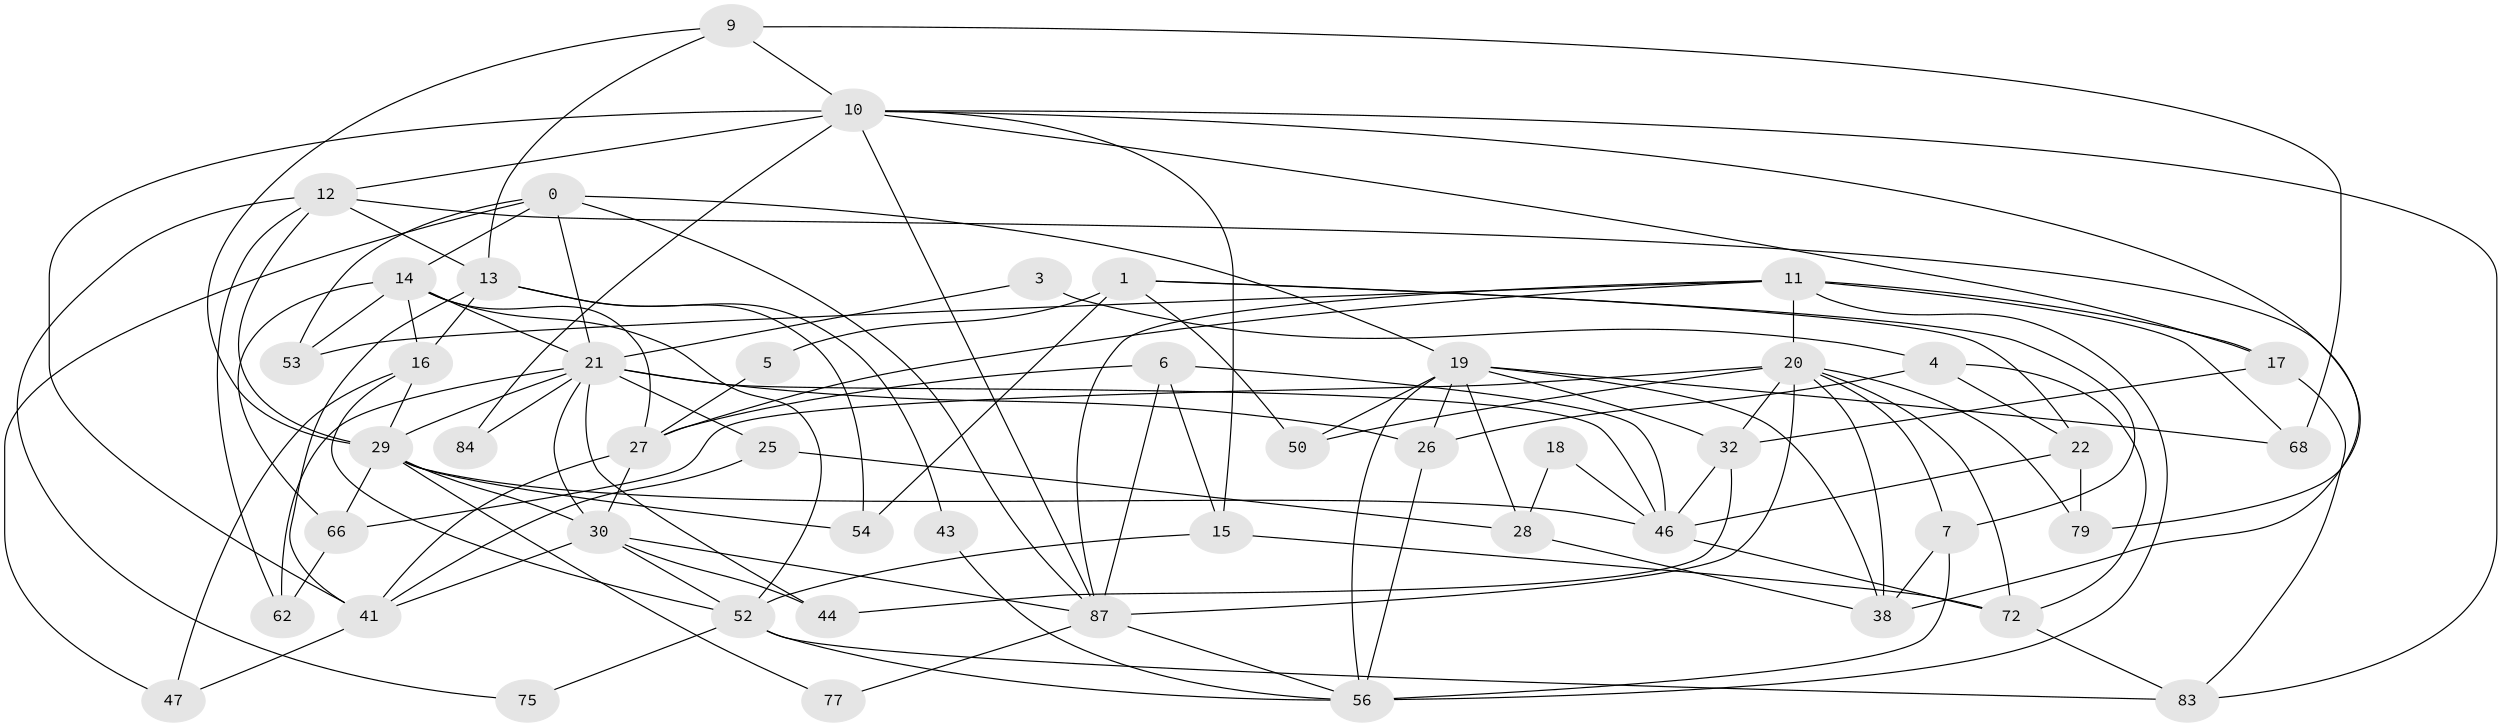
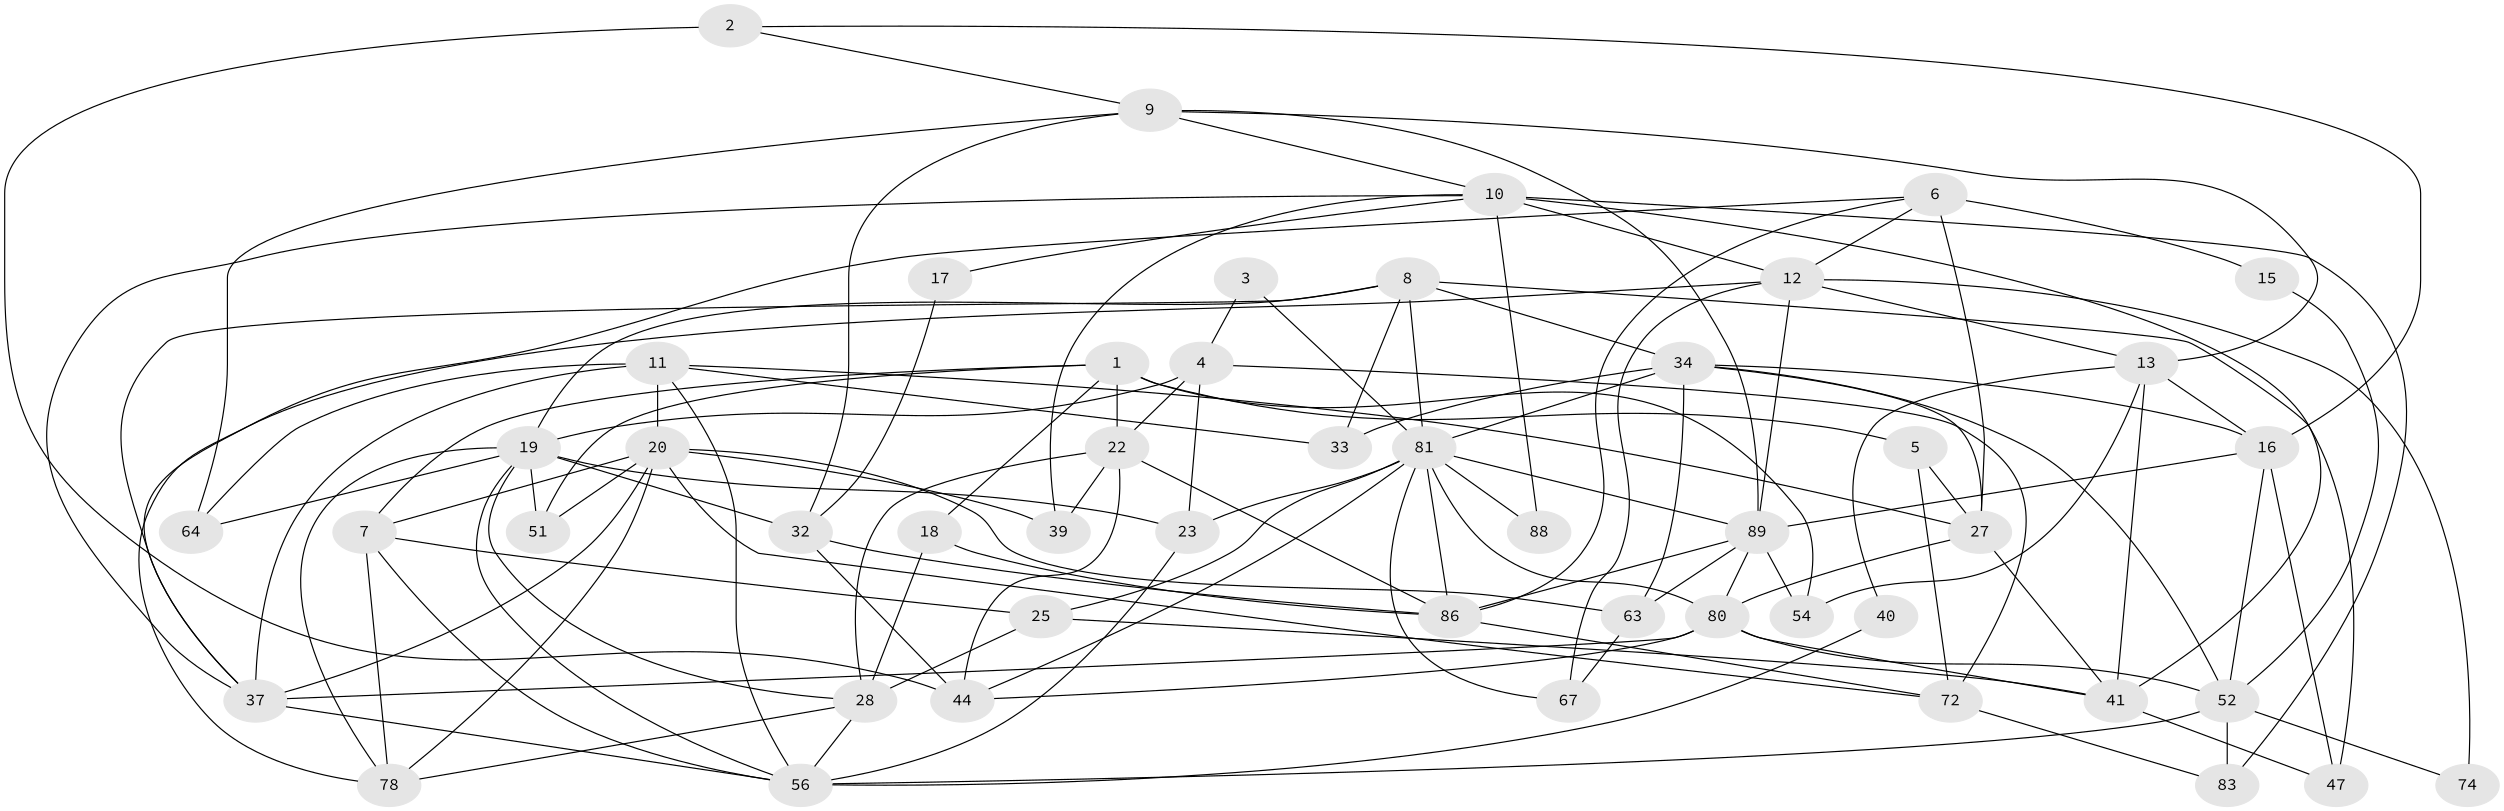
node "2": added
edge "10" -- "15": removed
node "0": label "0" -> "8"
edge "6" -- "12": added
node "14": label "14" -> "34"
edge "11" -- "17": removed
node "53": label "53" -> "33"
node "21": label "21" -> "81"
edge "20" -- "32": now "9" -- "32"
edge "4" -- "19": added
node "29": label "29" -> "89"
node "84": label "84" -> "88"
edge "1" -- "18": added
node "50": label "50" -> "51"
node "26": label "26" -> "23"
node "68": label "68" -> "64"
edge "22" -- "28": added
node "66": label "66" -> "63"
node "30": label "30" -> "80"
node "43": label "43" -> "40"
node "46": label "46" -> "86"
node "79": label "79" -> "39"
edge "17" -- "83": removed
edge "22" -- "44": added
edge "15" -- "72": now "5" -- "72"
edge "7" -- "25": added
node "62": label "62" -> "67"
node "87": label "87" -> "37"
node "38": label "38" -> "78"
node "75": label "75" -> "74"
node "77": removed
edge "28" -- "56": added
